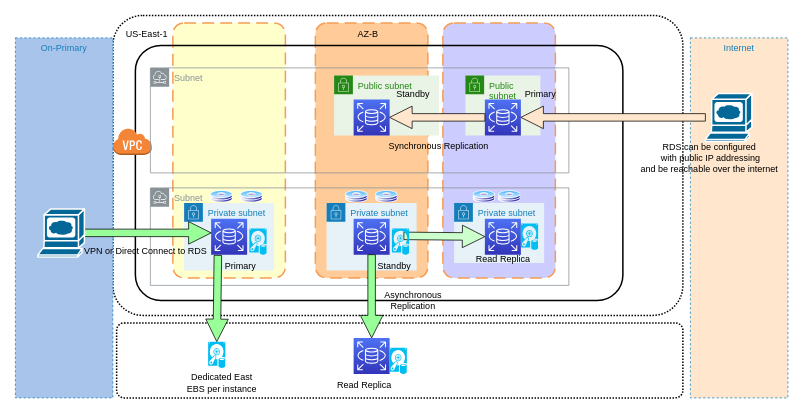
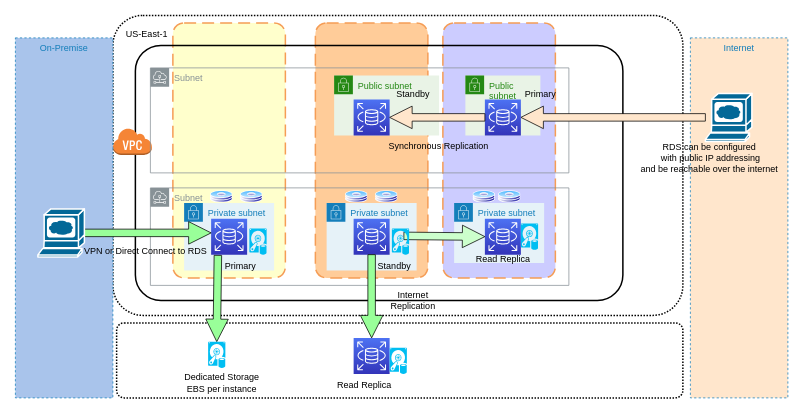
node "AZ-B": removed
node "On-Primary": label "On-Primary" -> "On-Premise"
node "Asynchronous Replication": label "Asynchronous Replication" -> "Internet Replication"
node "Dedicated East EBS per instance": label "Dedicated East EBS per instance" -> "Dedicated Storage EBS per instance"
